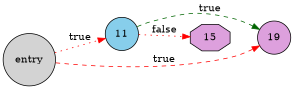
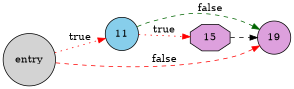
edge "11" -> "19": label "true" -> "false"
edge "11" -> "15": label "false" -> "true"
edge "15" -> "19": added
edge "entry" -> "19": label "true" -> "false"
